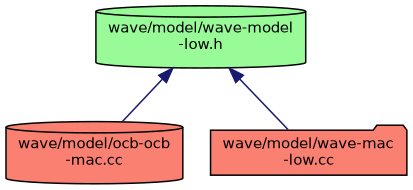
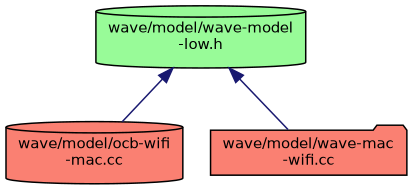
node "wave/model/ocb-ocb -mac.cc": label "wave/model/ocb-ocb -mac.cc" -> "wave/model/ocb-wifi -mac.cc"
node "wave/model/wave-mac -low.cc": label "wave/model/wave-mac -low.cc" -> "wave/model/wave-mac -wifi.cc"
